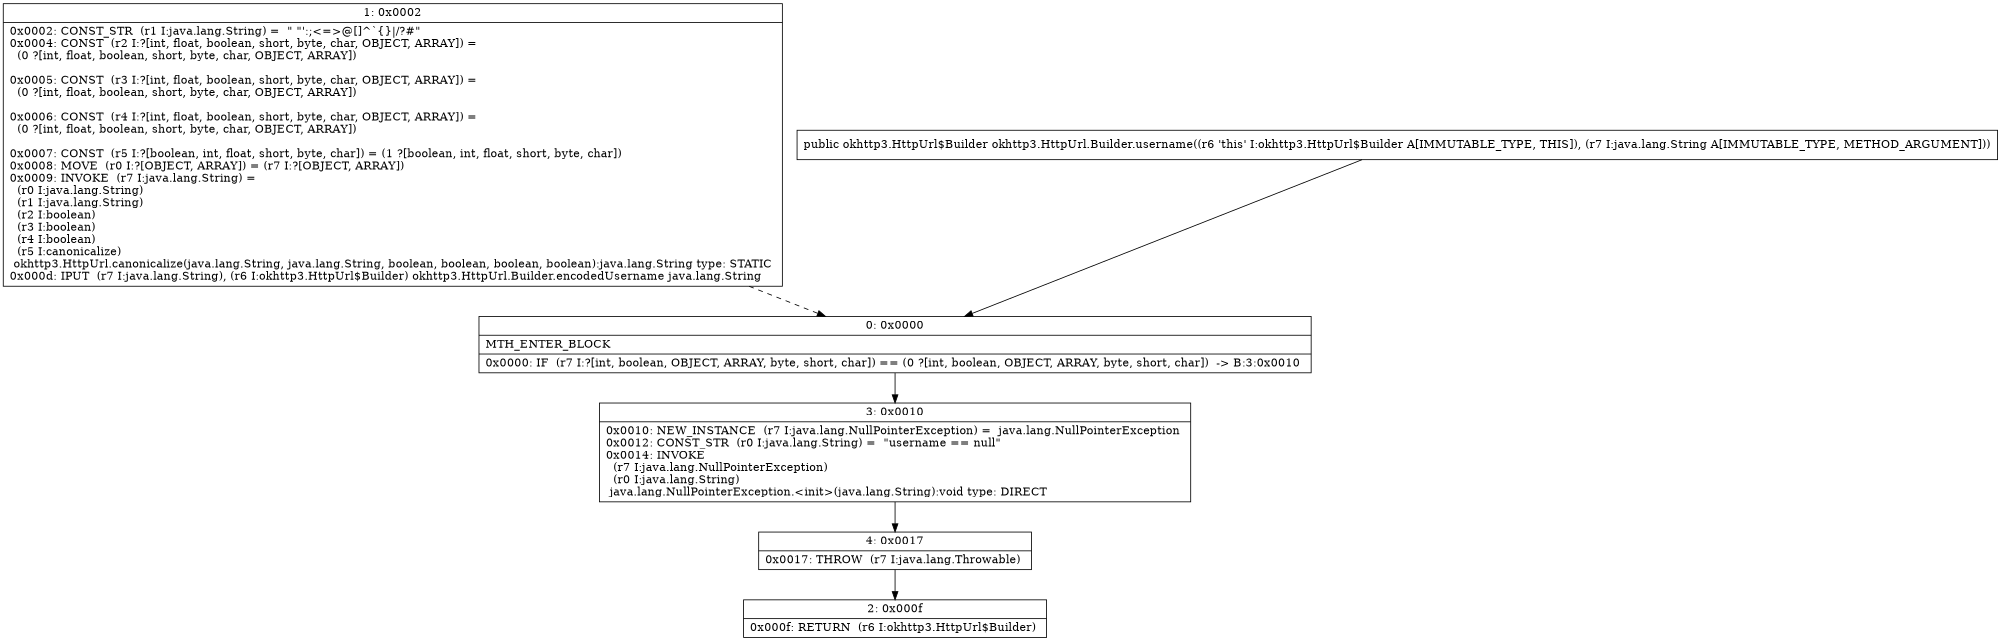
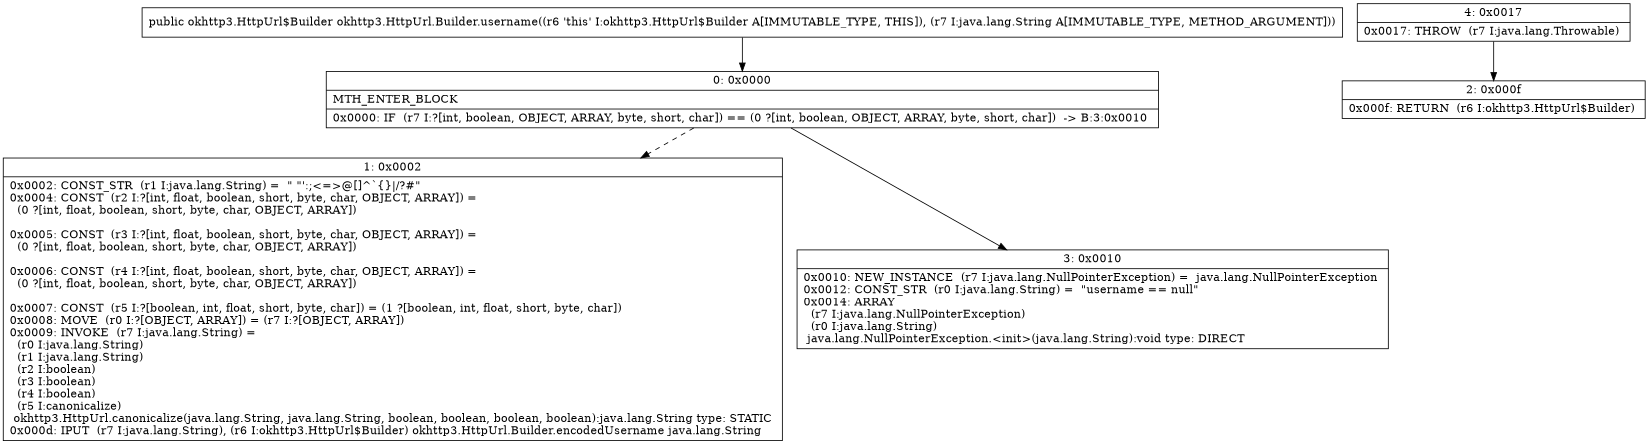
edge "1: 0x0002" -> "0: 0x0000": reversed
node "3: 0x0010": text "0x0014: INVOKE" -> "0x0014: ARRAY"
edge "3: 0x0010" -> "4: 0x0017": removed
